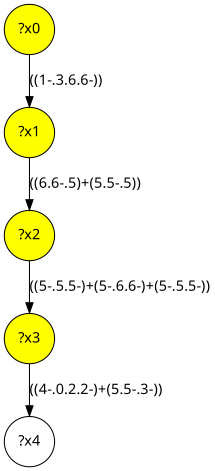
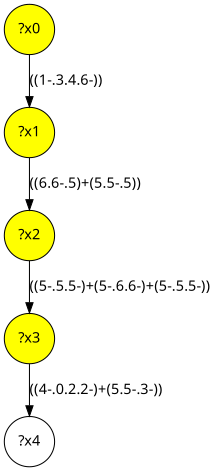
edge "?x0" -> "?x1": label "((1-.3.6.6-))" -> "((1-.3.4.6-))"
